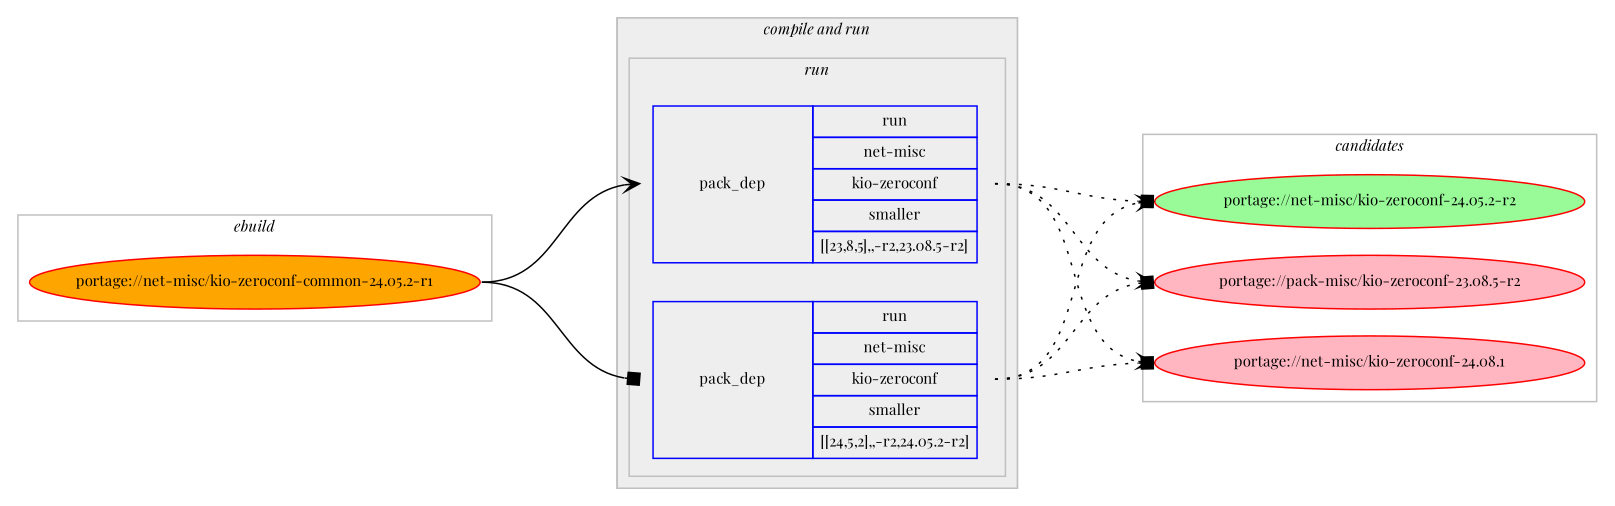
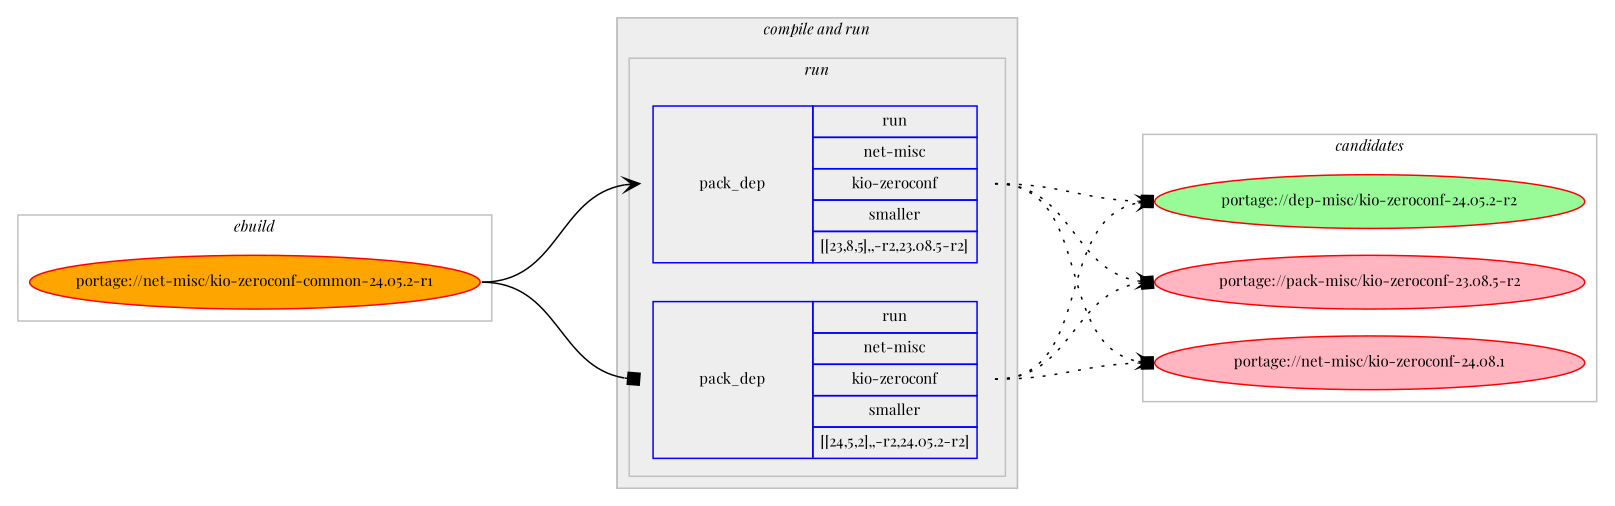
node "portage://net-misc/kio-zeroconf-24.05.2-r2": label "portage://net-misc/kio-zeroconf-24.05.2-r2" -> "portage://dep-misc/kio-zeroconf-24.05.2-r2"
